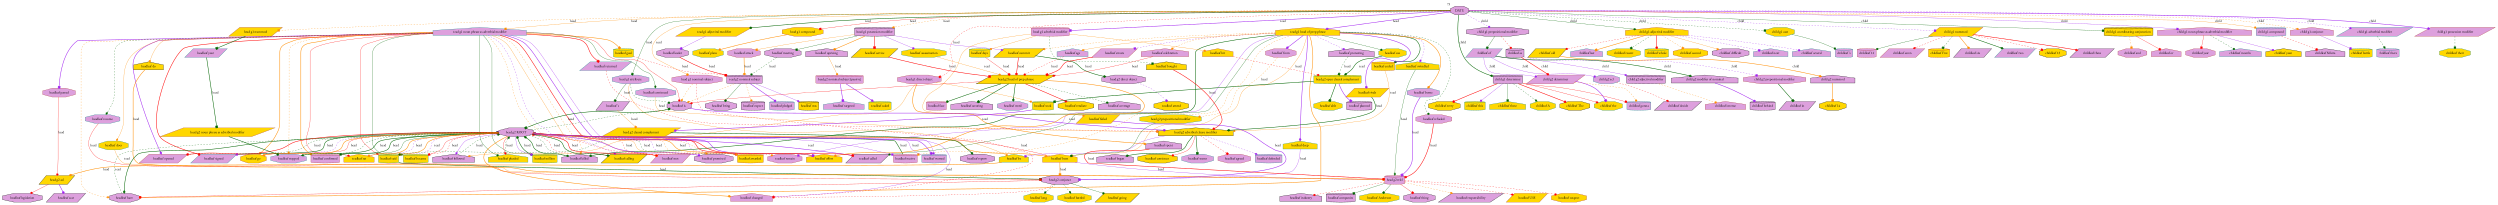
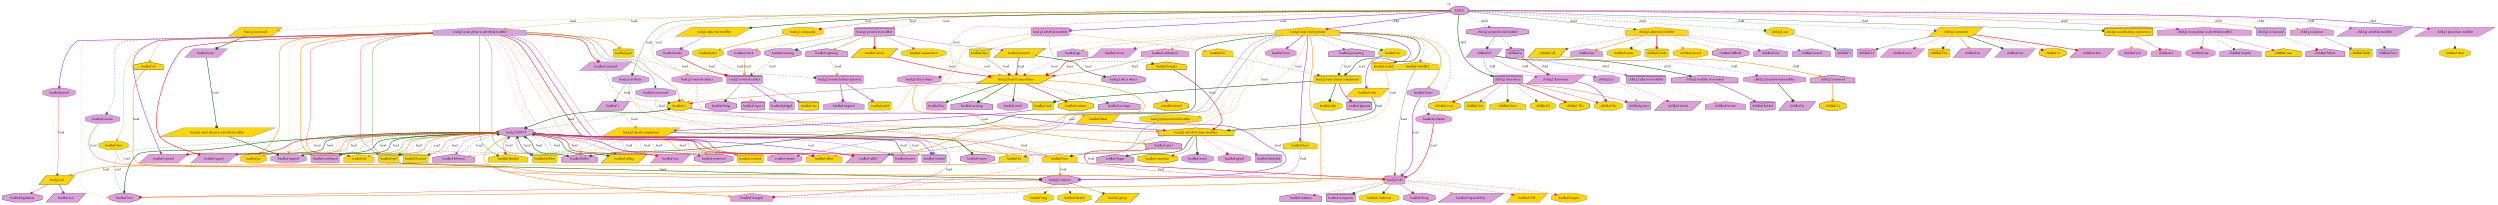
edge "DATE 73" -> "head g1 head of prep phrase": label "head" -> "child"
edge "headleaf plans" -> "head g2 nominal subject (passive)": added, label "head"
node "headleaf is": fillcolor plum -> gold
node "headleaf attend": label "headleaf attend" -> "swindled attend"
